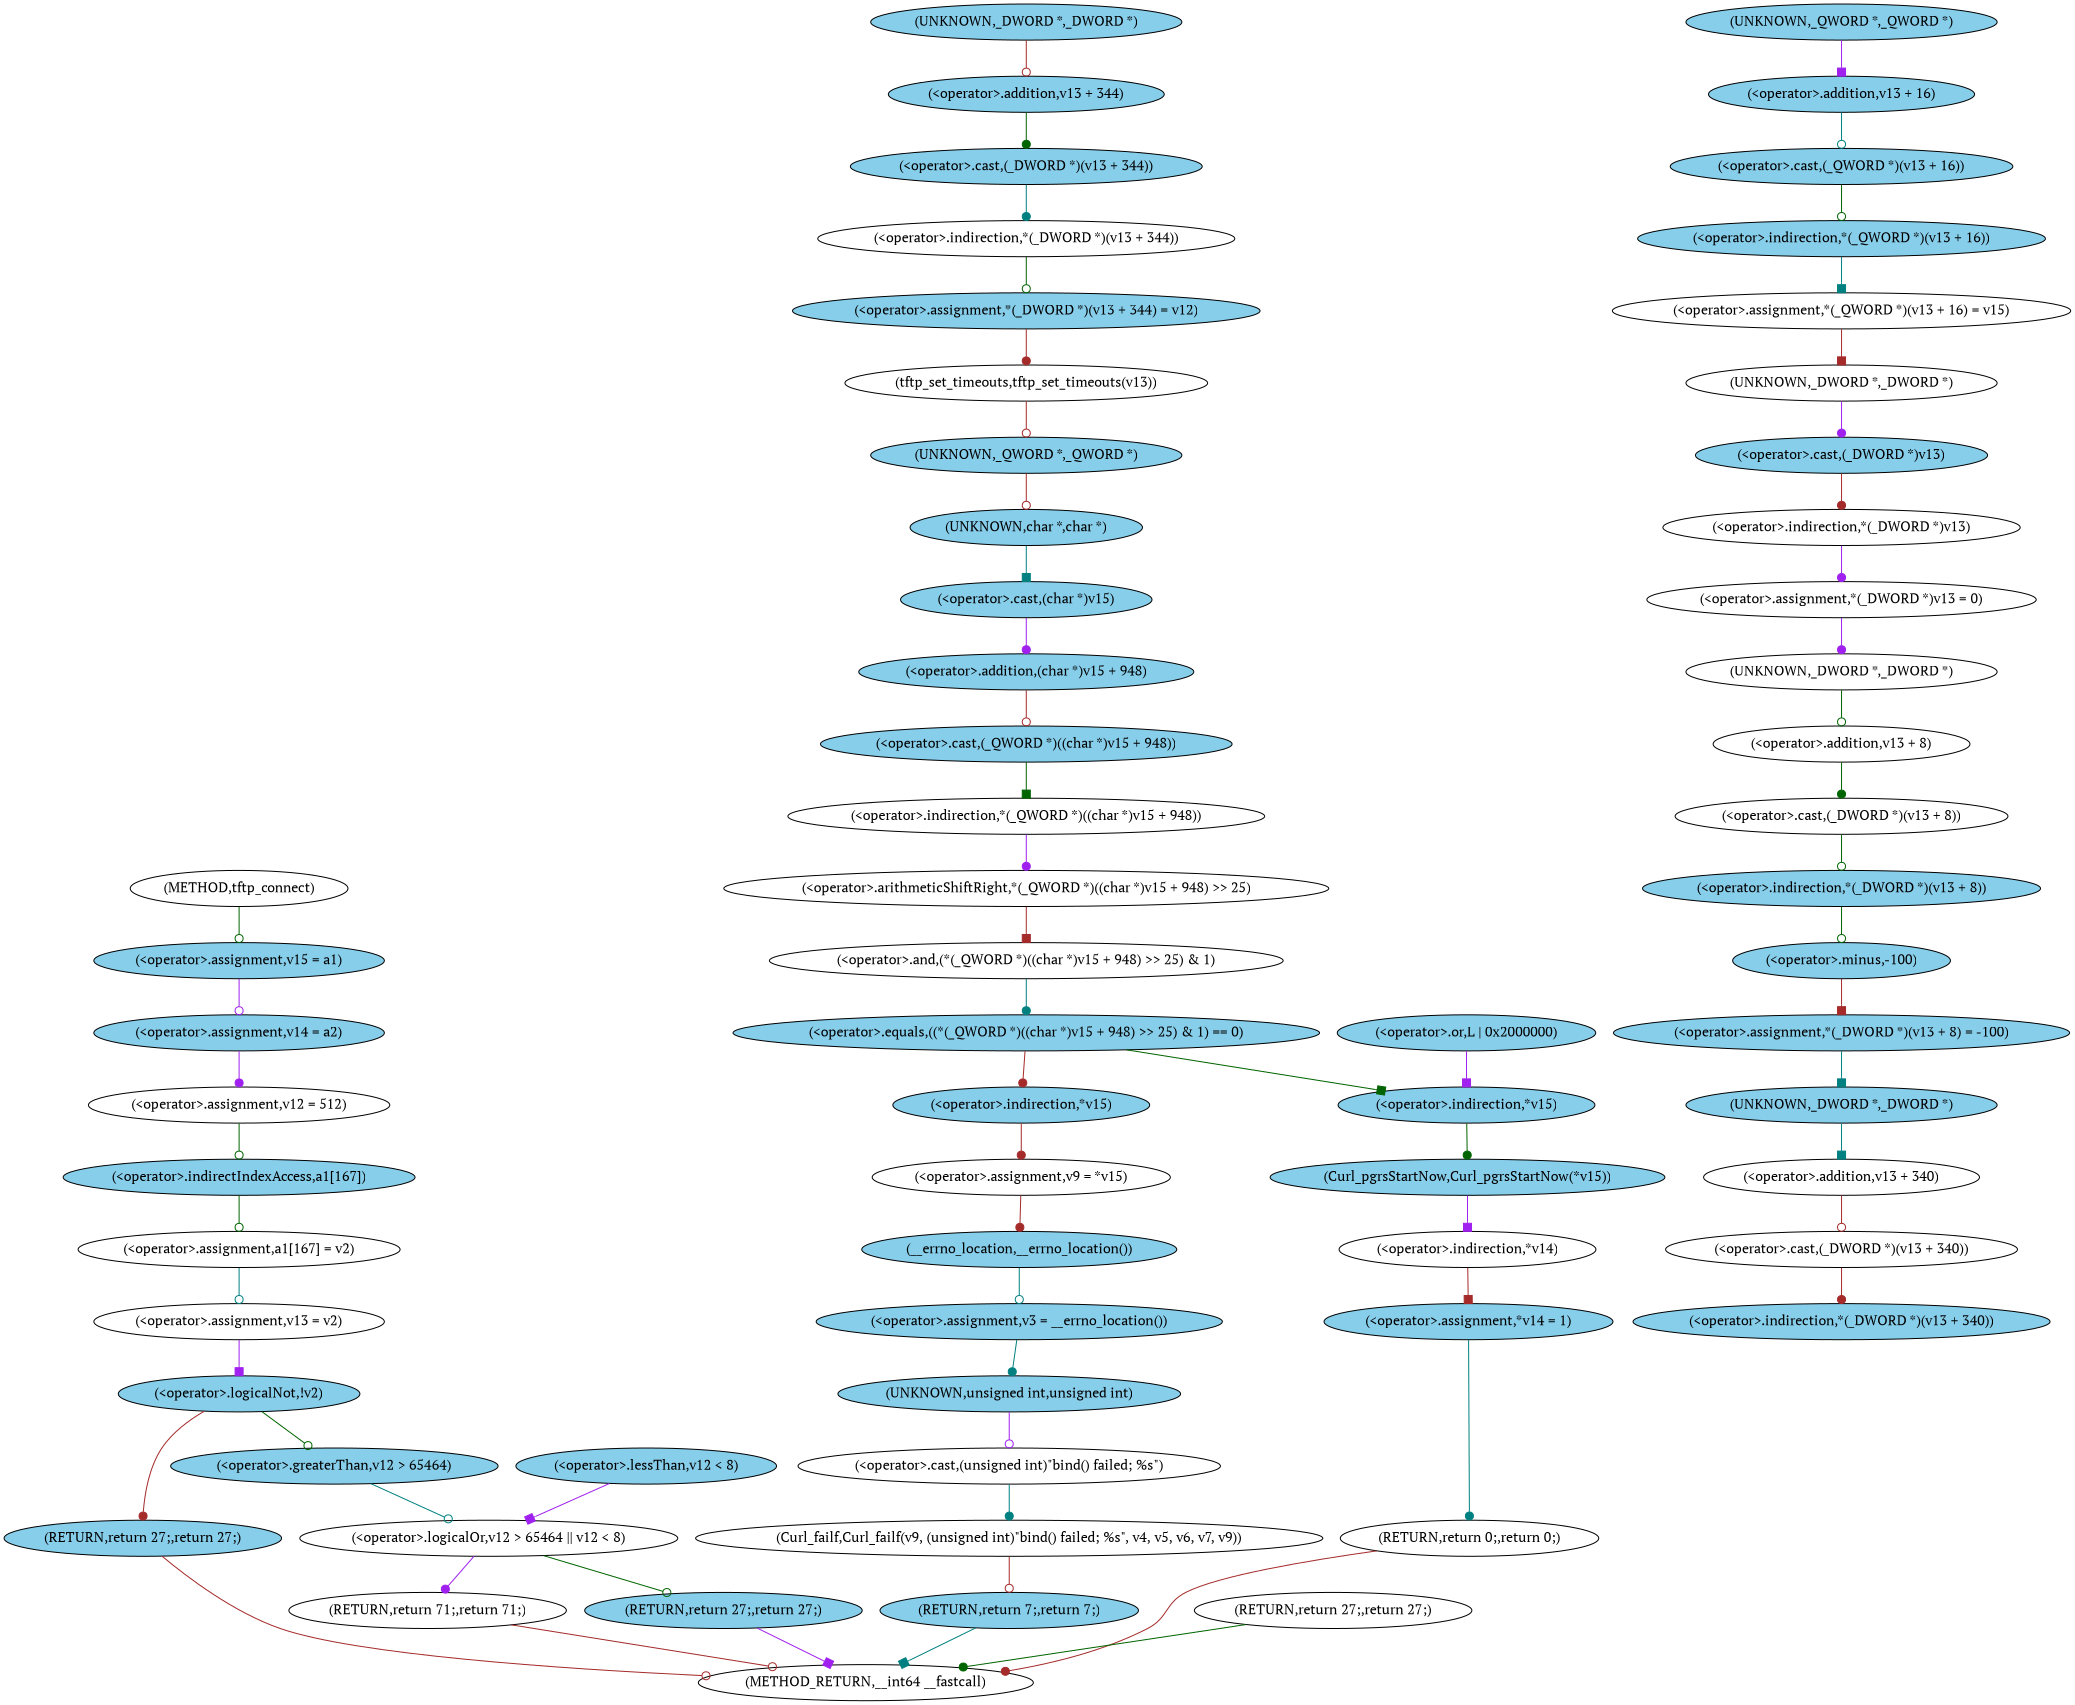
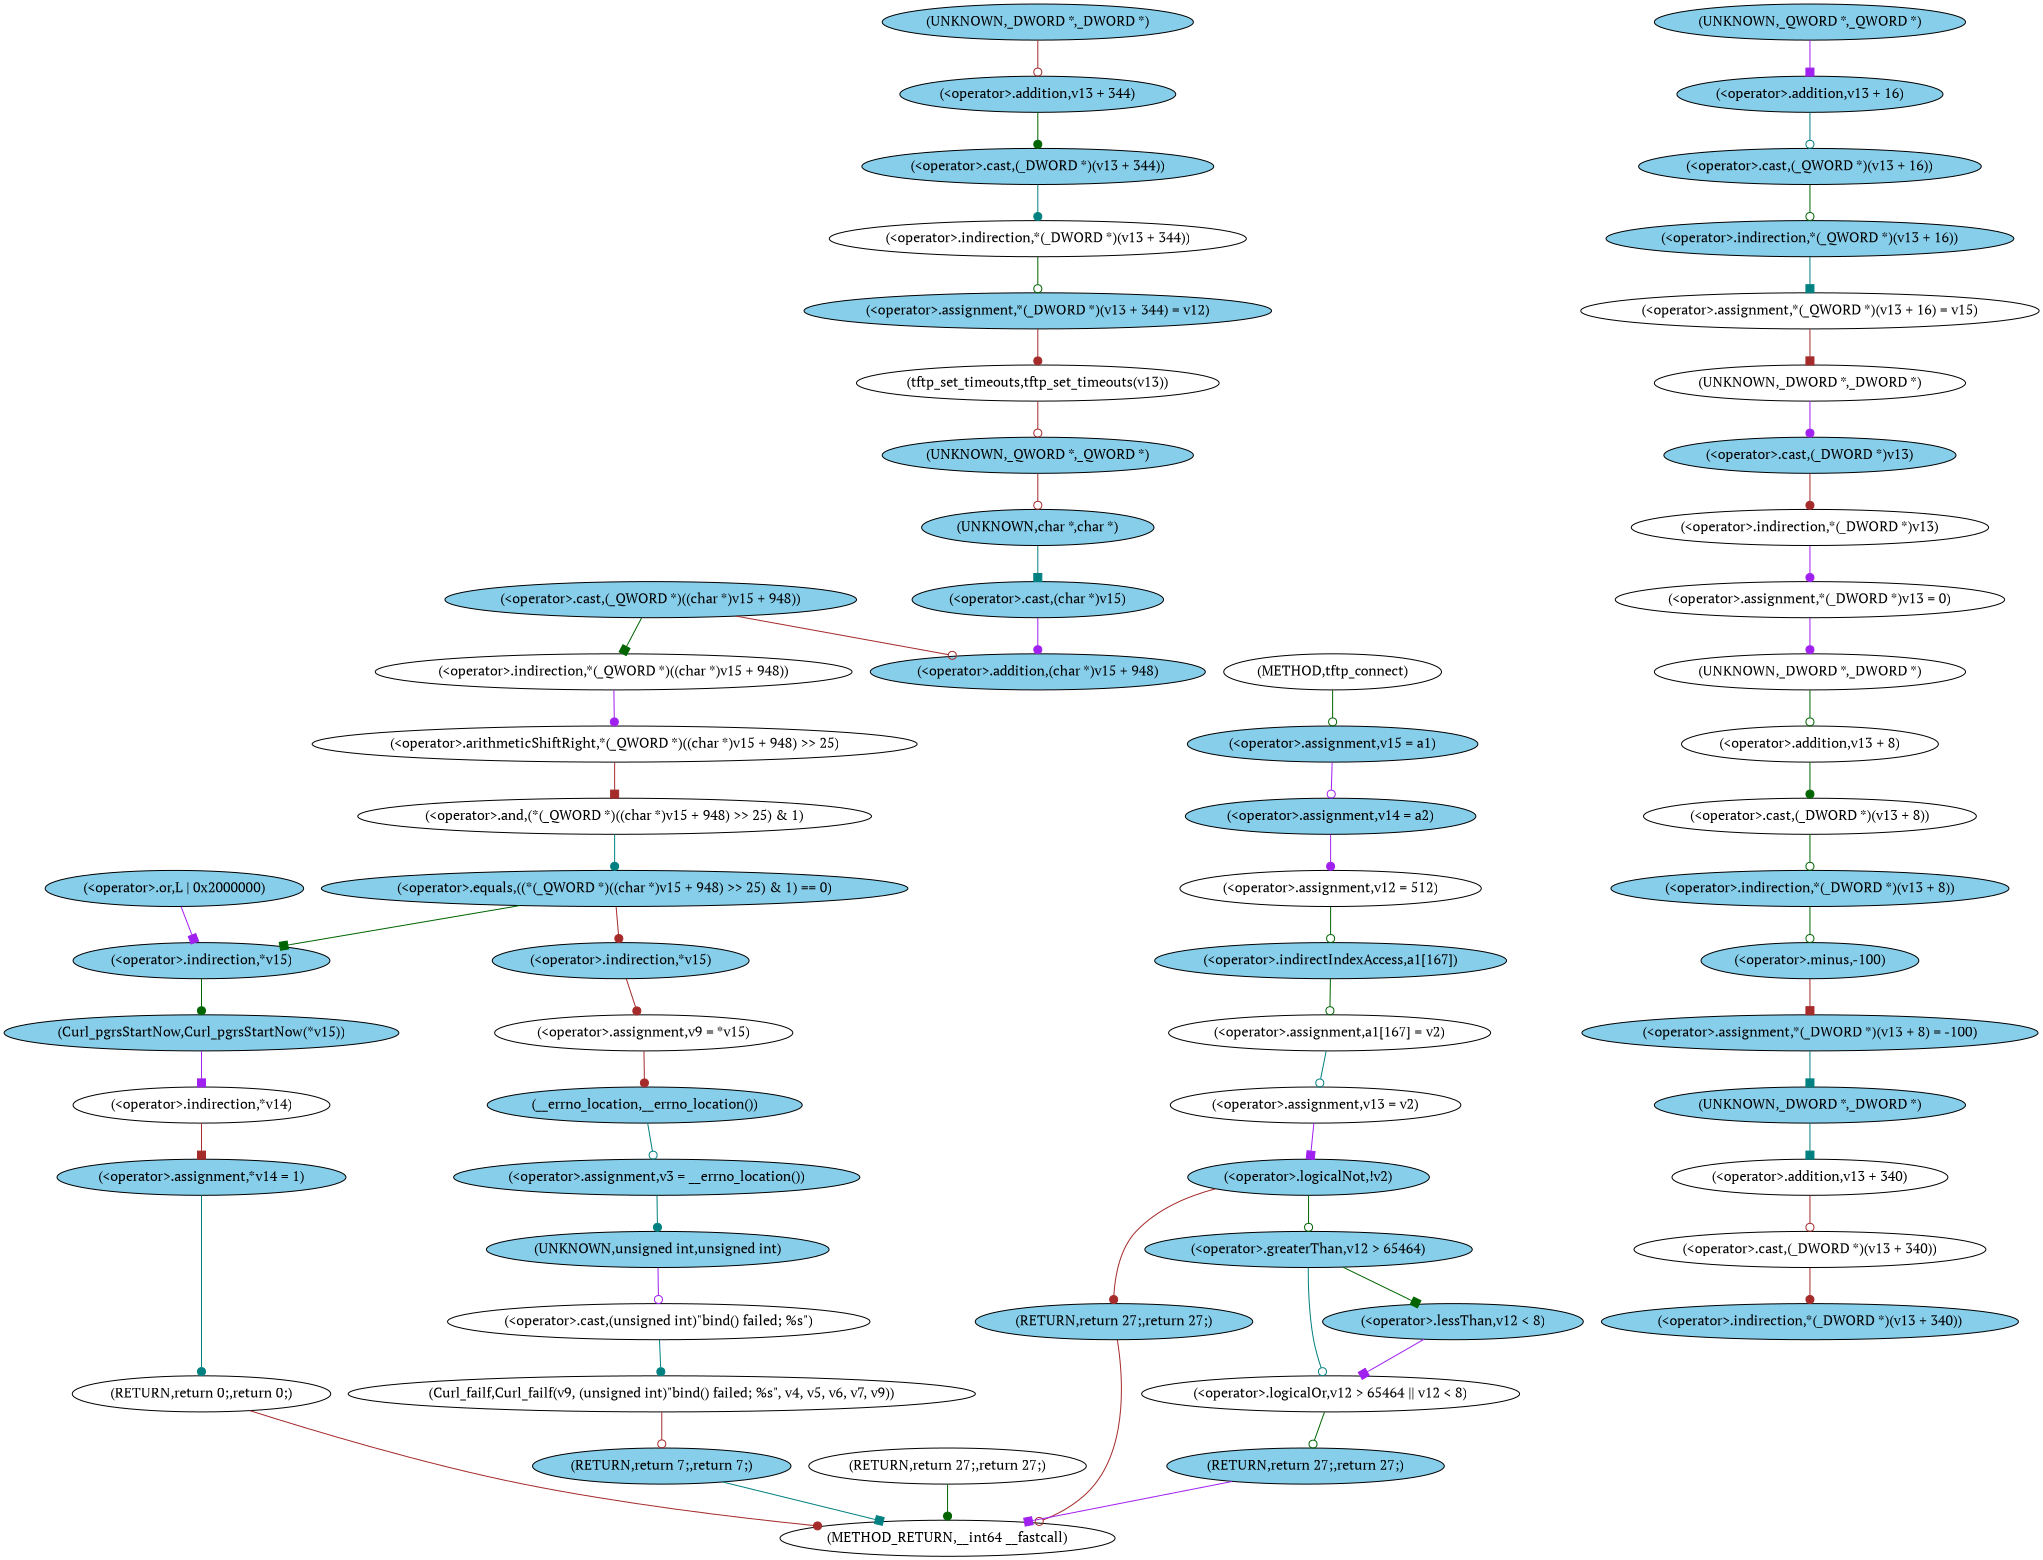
edge "(<operator>.addition,(char *)v15 + 948)" -> "(<operator>.cast,(_QWORD *)((char *)v15 + 948))": reversed
edge "(<operator>.greaterThan,v12 > 65464)" -> "(<operator>.lessThan,v12 < 8)": added
node "(RETURN,return 71;,return 71;)": removed
